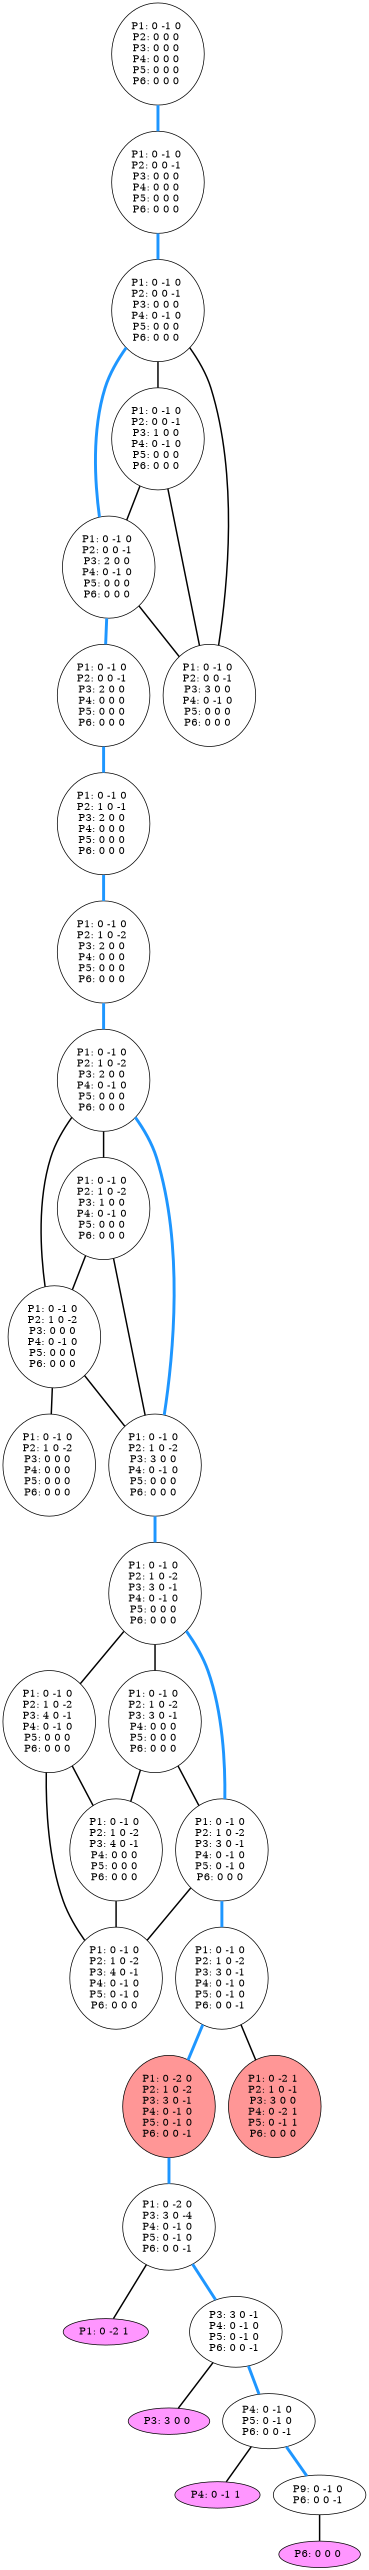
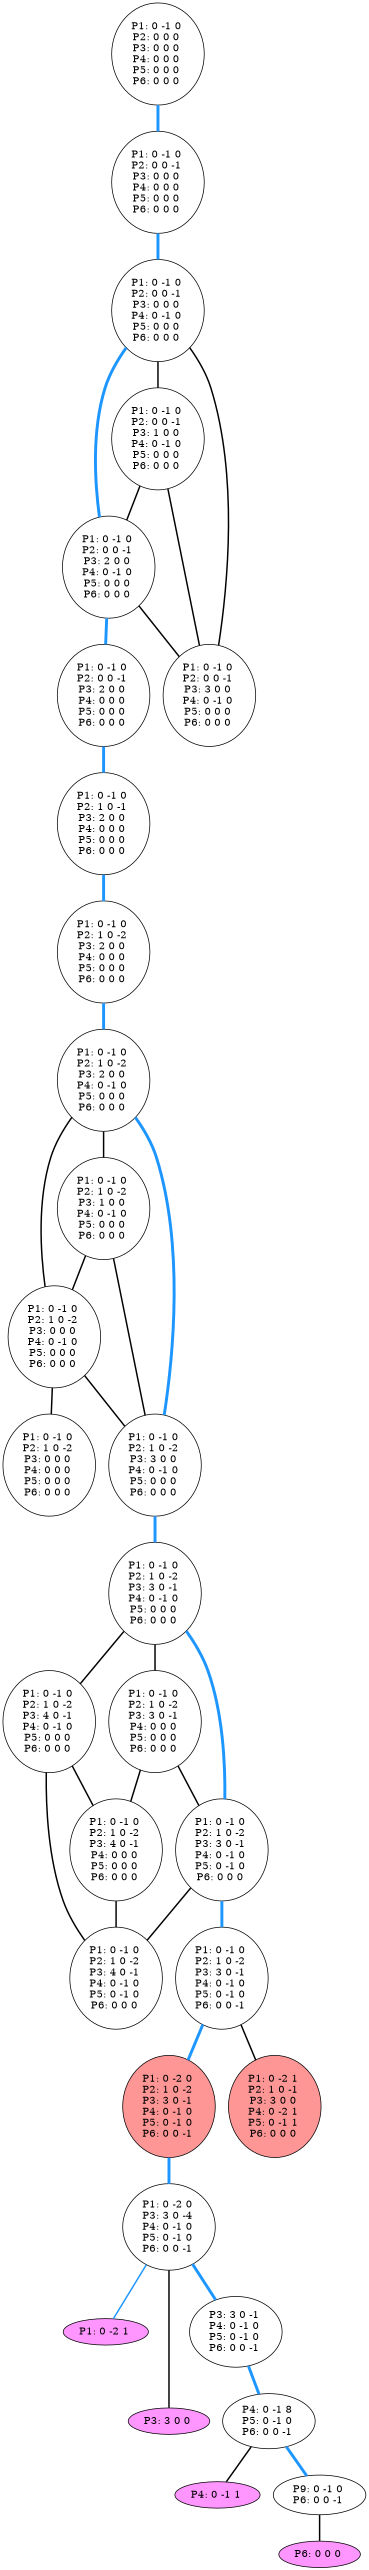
edge "P1: 0 -2 0 P3: 3 0 -4 P4: 0 -1 0 P5: 0 -1 0 P6: 0 0 -1" -- "P1: 0 -2 1": color black -> #1e96ff
edge "P3: 3 0 -1 P4: 0 -1 0 P5: 0 -1 0 P6: 0 0 -1" -- "P3: 3 0 0": now "P1: 0 -2 0 P3: 3 0 -4 P4: 0 -1 0 P5: 0 -1 0 P6: 0 0 -1" -- "P3: 3 0 0"
node "P4: 0 -1 0 P5: 0 -1 0 P6: 0 0 -1": label "P4: 0 -1 0 P5: 0 -1 0 P6: 0 0 -1" -> "P4: 0 -1 8 P5: 0 -1 0 P6: 0 0 -1"
